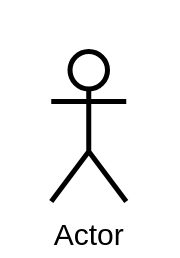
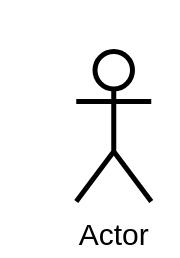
node "Actor": moved (89, 126) -> (114, 126)
